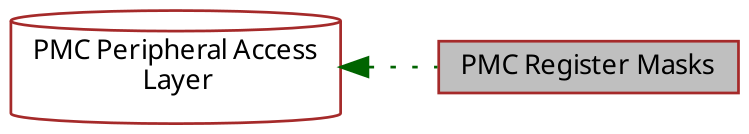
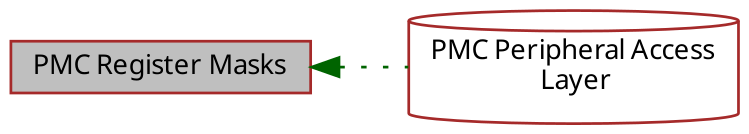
edge "PMC Register Masks" -> "PMC Peripheral Access Layer": reversed
